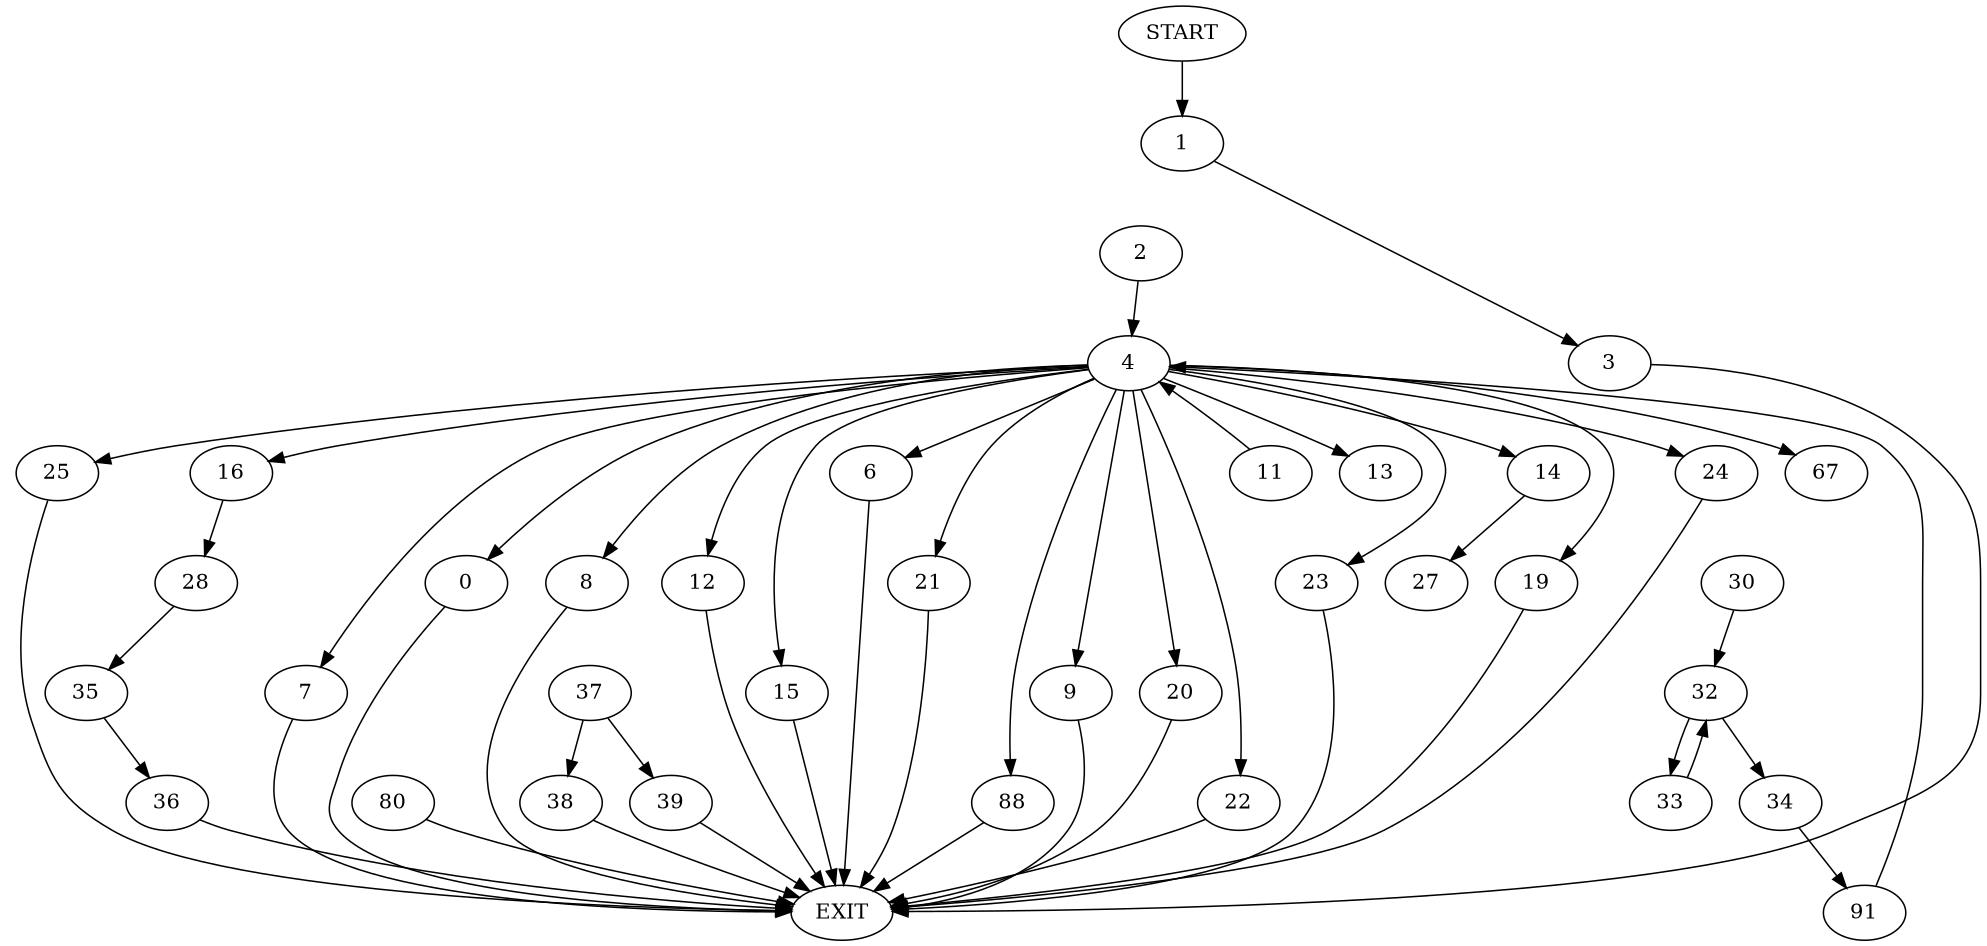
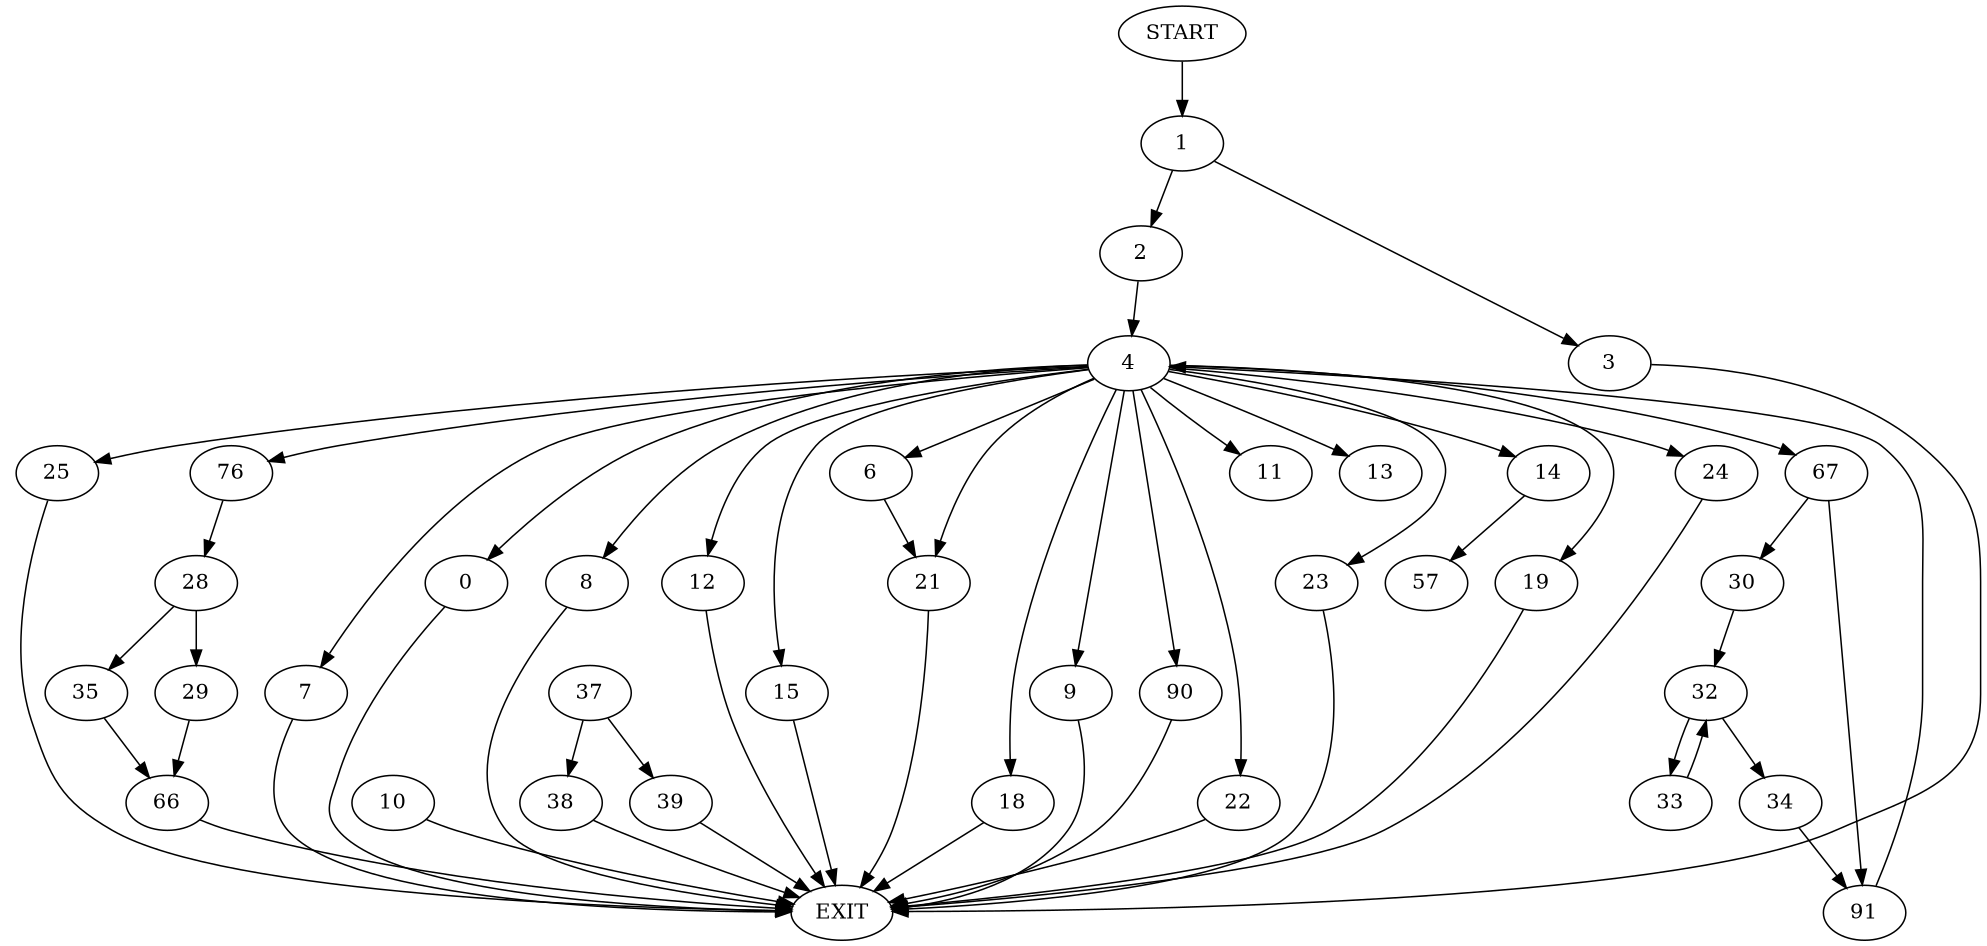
edge "1" -> "2": added
edge "11" -> "4": reversed
node "16": label "16" -> "76"
edge "67" -> "30": added
node "27": label "27" -> "57"
edge "6" -> "EXIT": now "6" -> "21"
edge "67" -> "91": added
node "29": added
node "20": label "20" -> "90"
node "36": label "36" -> "66"
node "80": label "80" -> "10"
node "88": label "88" -> "18"
